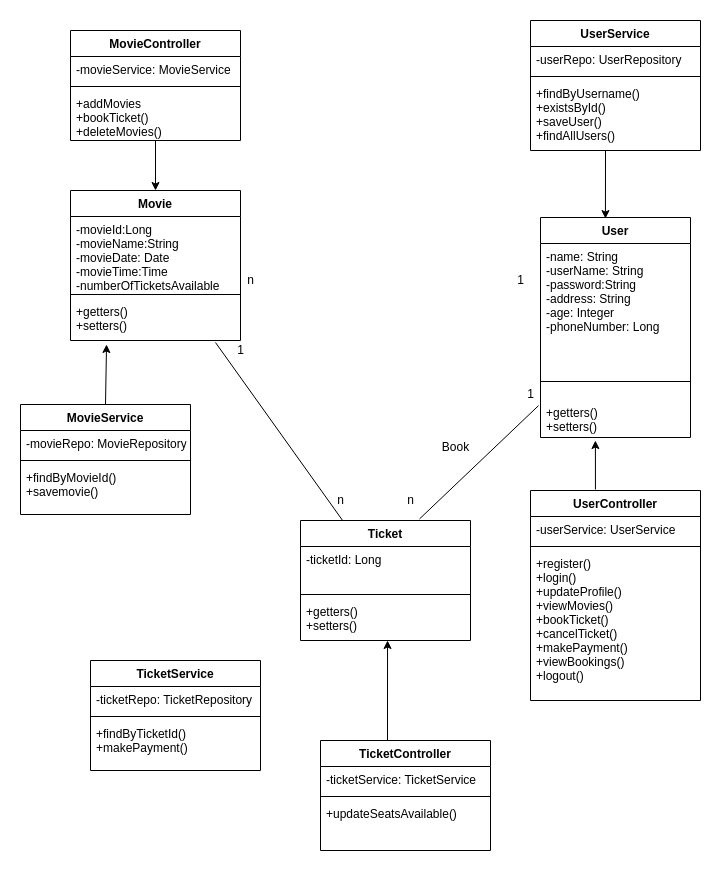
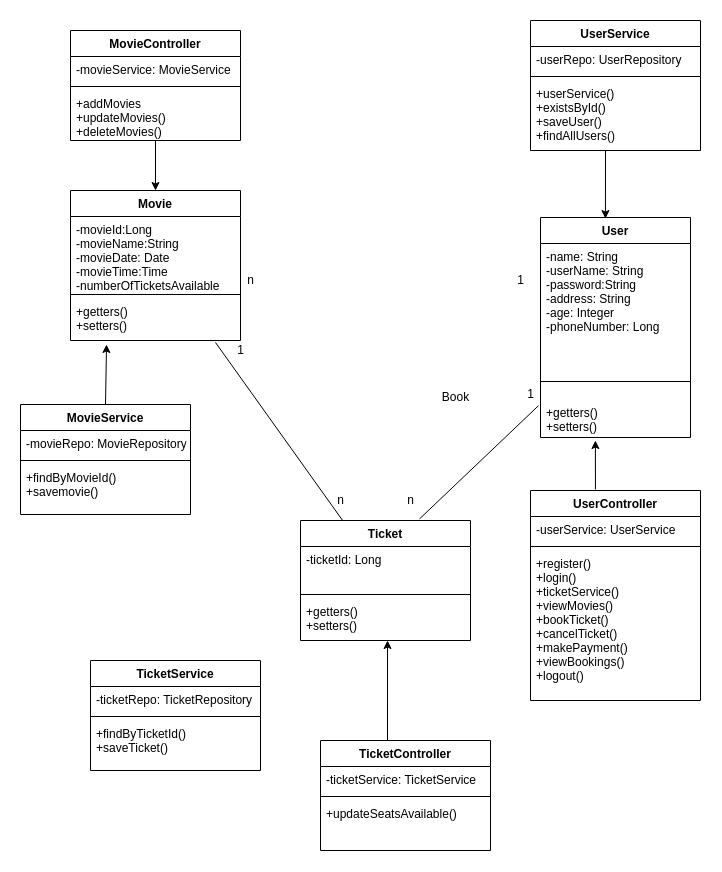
node "+findByUsername() +existsById() +saveUser() +findAllUsers()": label "+findByUsername() +existsById() +saveUser() +findAllUsers()" -> "+userService() +existsById() +saveUser() +findAllUsers()"
node "+addMovies +bookTicket() +deleteMovies()": label "+addMovies +bookTicket() +deleteMovies()" -> "+addMovies +updateMovies() +deleteMovies()"
node "Book": moved (456, 448) -> (456, 398)
node "+register() +login() +updateProfile() +viewMovies() +bookTicket() +cancelTicket() +makePayment() +viewBookings() +logout()": label "+register() +login() +updateProfile() +viewMovies() +bookTicket() +cancelTicket() +makePayment() +viewBookings() +logout()" -> "+register() +login() +ticketService() +viewMovies() +bookTicket() +cancelTicket() +makePayment() +viewBookings() +logout()"
node "+findByTicketId() +makePayment()": label "+findByTicketId() +makePayment()" -> "+findByTicketId() +saveTicket()"
